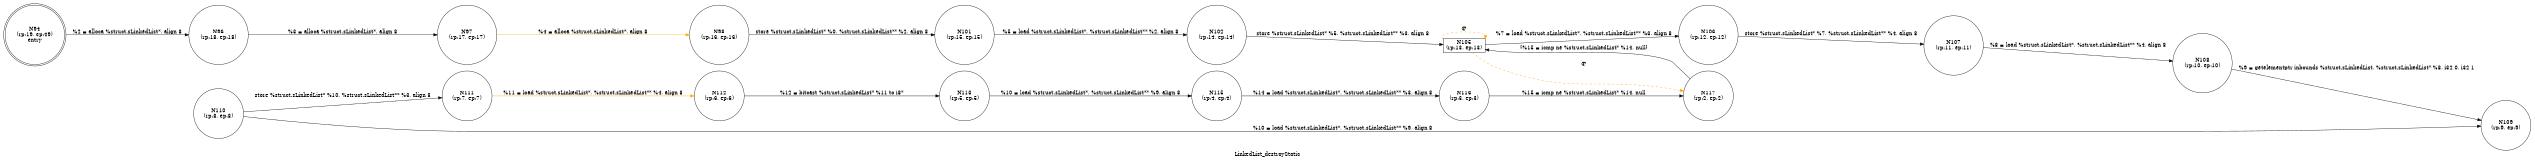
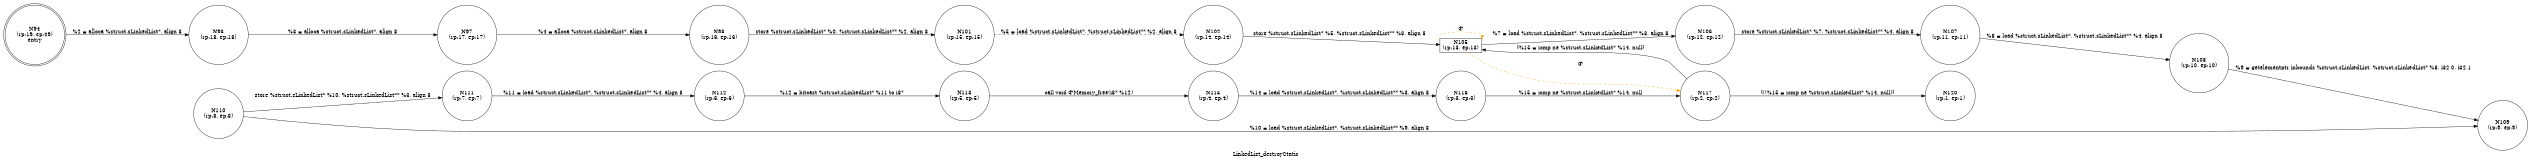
edge "N97 (rp:17, ep:17)" -> "N98 (rp:16, ep:16)": color orange -> black
edge "N101 (rp:15, ep:15)" -> "N102 (rp:14, ep:14)": style solid -> dashed
edge "N113 (rp:5, ep:5)" -> "N115 (rp:4, ep:4)": label "%10 = load %struct.sLinkedList*, %struct.sLinkedList** %9, align 8" -> "call void @Memory_free(i8* %12)"
edge "N111 (rp:7, ep:7)" -> "N112 (rp:6, ep:6)": color orange -> black
node "N120 (rp:1, ep:1)": added
